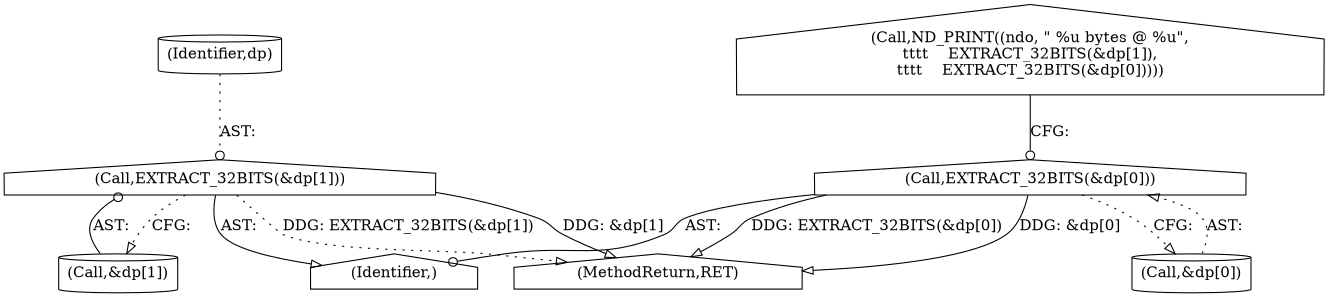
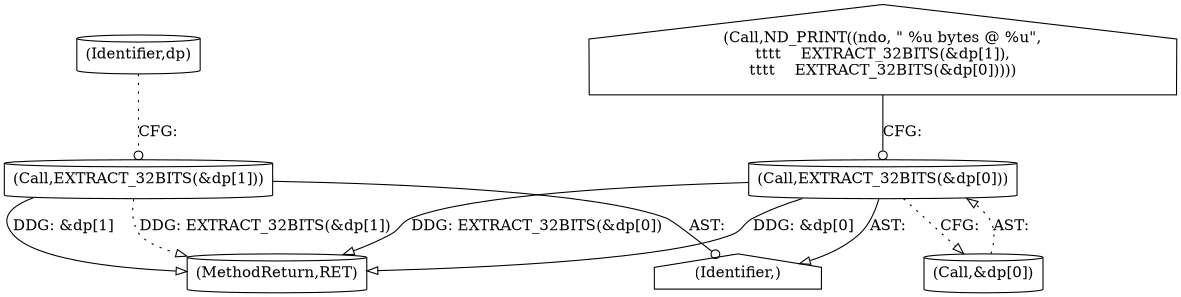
edge "(Identifier,dp)" -> "(Call,EXTRACT_32BITS(&dp[1]))": label "AST: " -> "CFG: "
node "(Call,EXTRACT_32BITS(&dp[1]))": shape house -> cylinder
node "(Call,EXTRACT_32BITS(&dp[0]))": shape house -> cylinder
edge "(Call,EXTRACT_32BITS(&dp[0]))" -> "(Identifier,)": arrowhead odot -> onormal
edge "(Call,EXTRACT_32BITS(&dp[1]))" -> "(Identifier,)": arrowhead onormal -> odot
node "(Call,&dp[1])": removed
node "(MethodReturn,RET)": shape house -> cylinder
